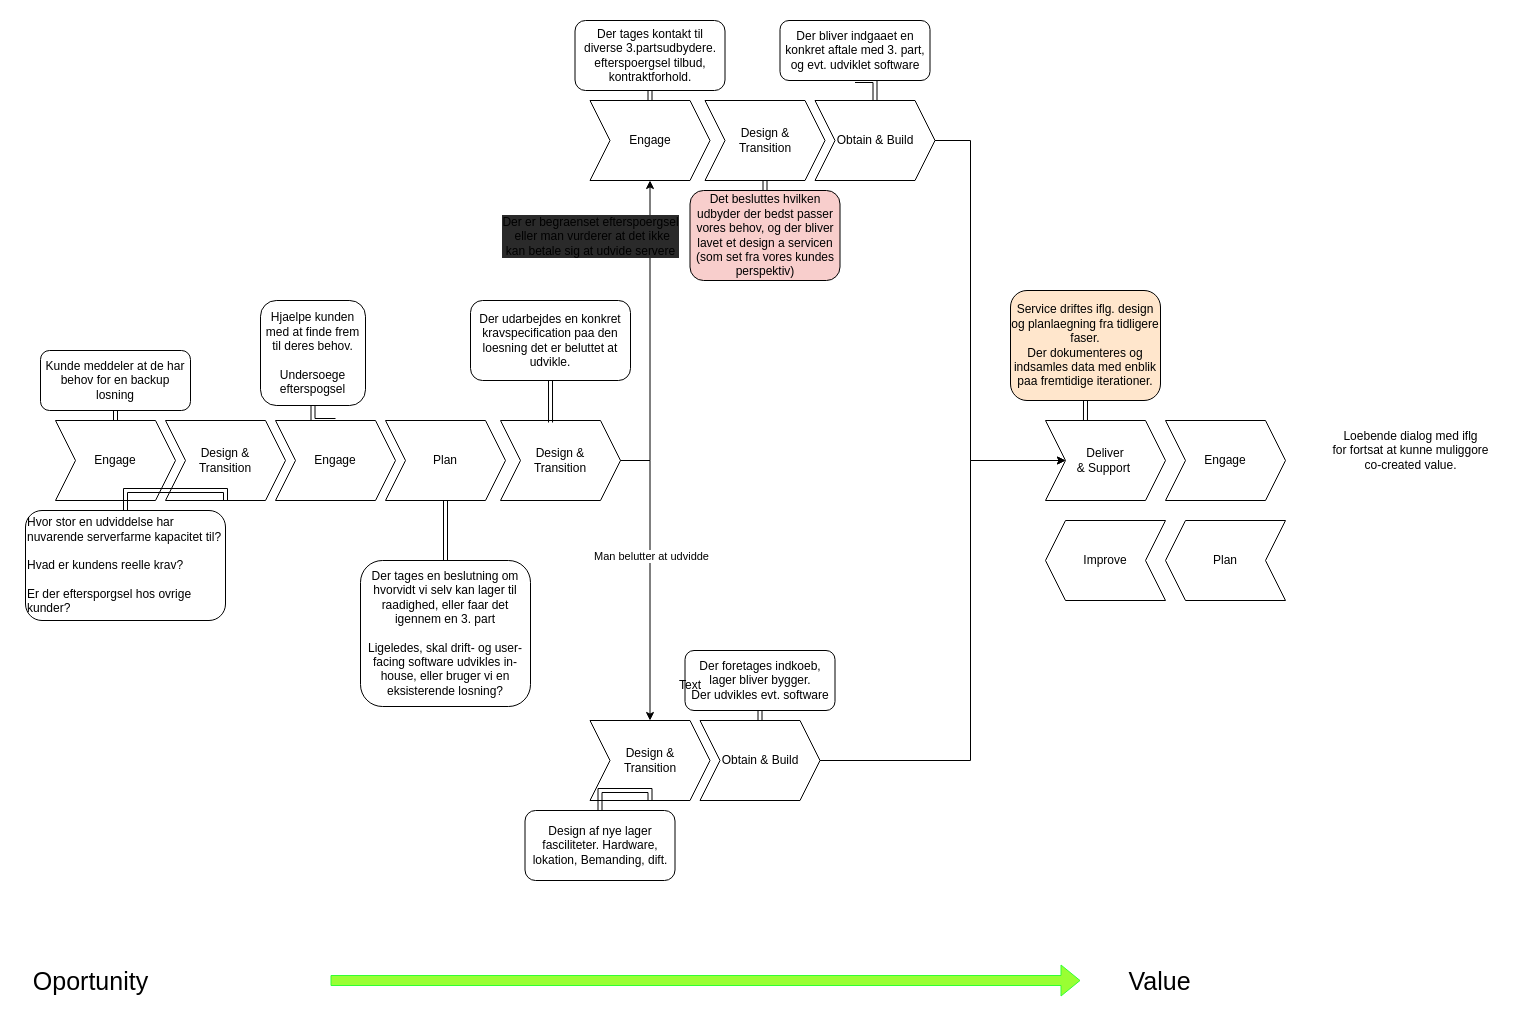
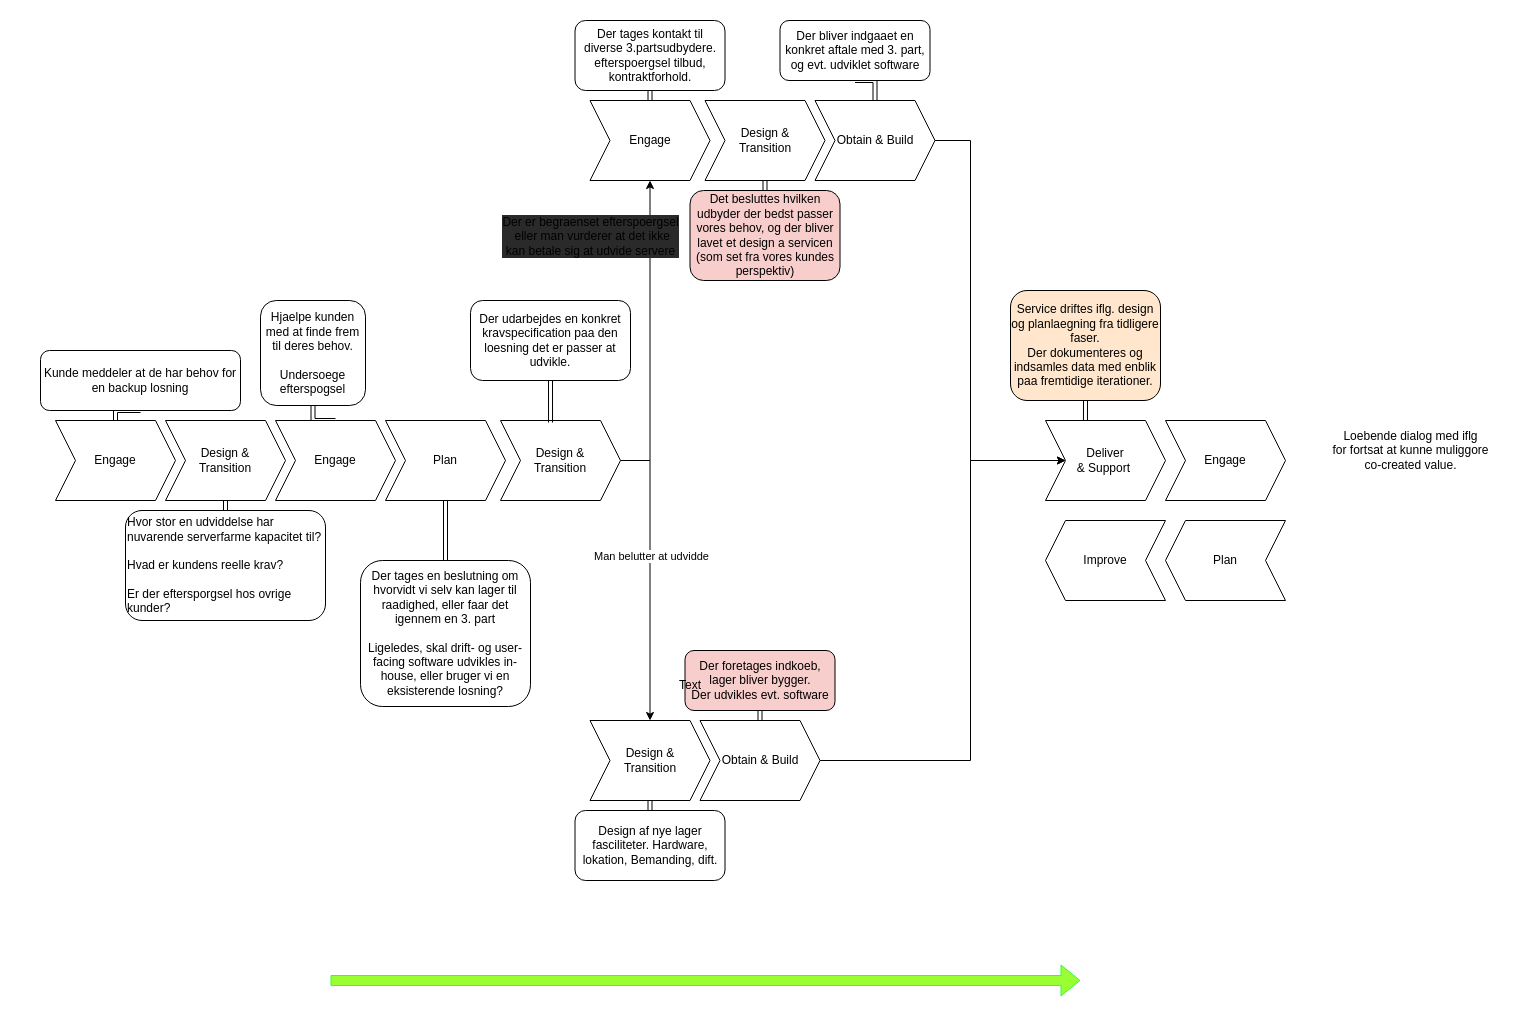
node "Der udarbejdes en konkret kravspecification paa den loesning det er beluttet at udvikle.": label "Der udarbejdes en konkret kravspecification paa den loesning det er beluttet at udvikle." -> "Der udarbejdes en konkret kravspecification paa den loesning det er passer at udvikle."
node "Kunde meddeler at de har behov for en backup losning": size 150x60 -> 200x60
node "Hvor stor en udviddelse har nuvarende serverfarme kapacitet til? Hvad er kundens reelle krav? Er der eftersporgsel hos ovrige kunder?": moved (126, 566) -> (226, 566)
node "Der foretages indkoeb, lager bliver bygger. Der udvikles evt. software": fillcolor #ffffff -> #f8cecc
node "Design af nye lager fasciliteter. Hardware, lokation, Bemanding, dift.": moved (600, 846) -> (650, 846)
node "Oportunity": removed
node "Value": removed
